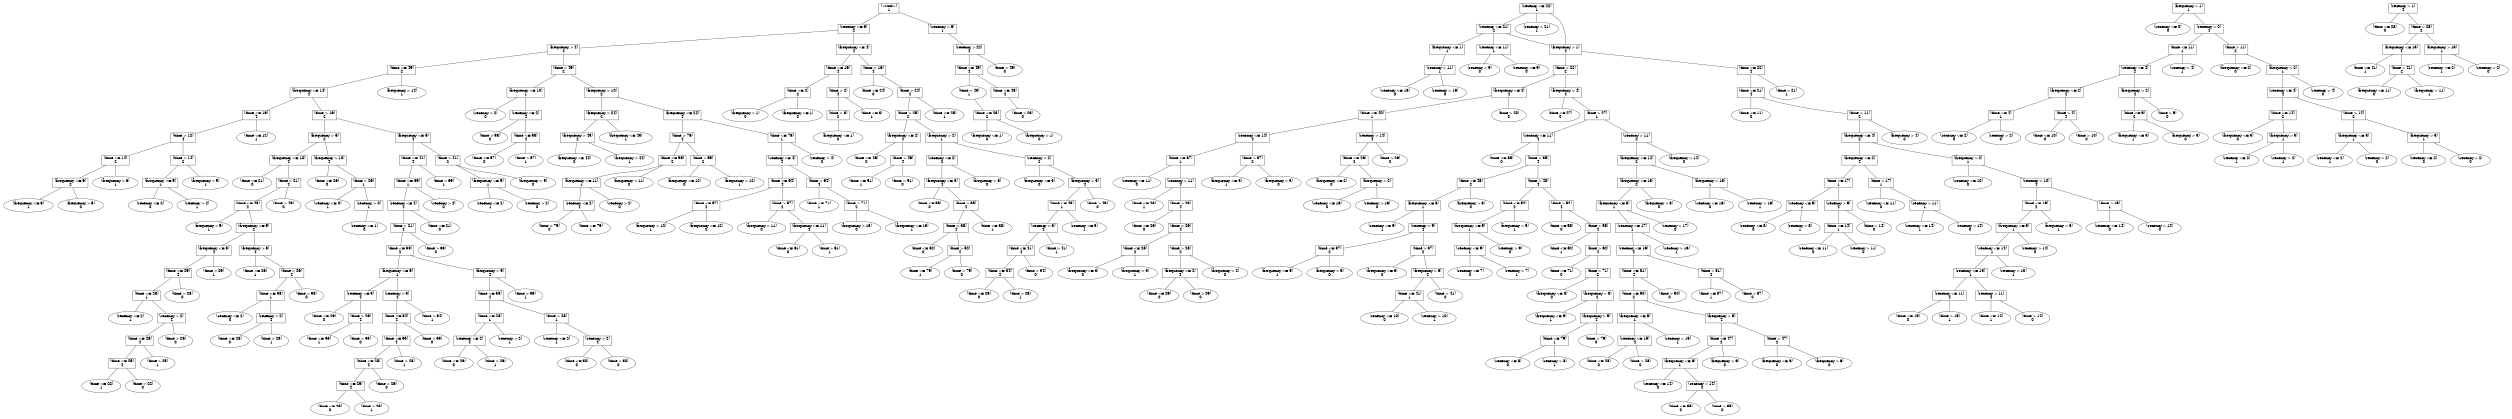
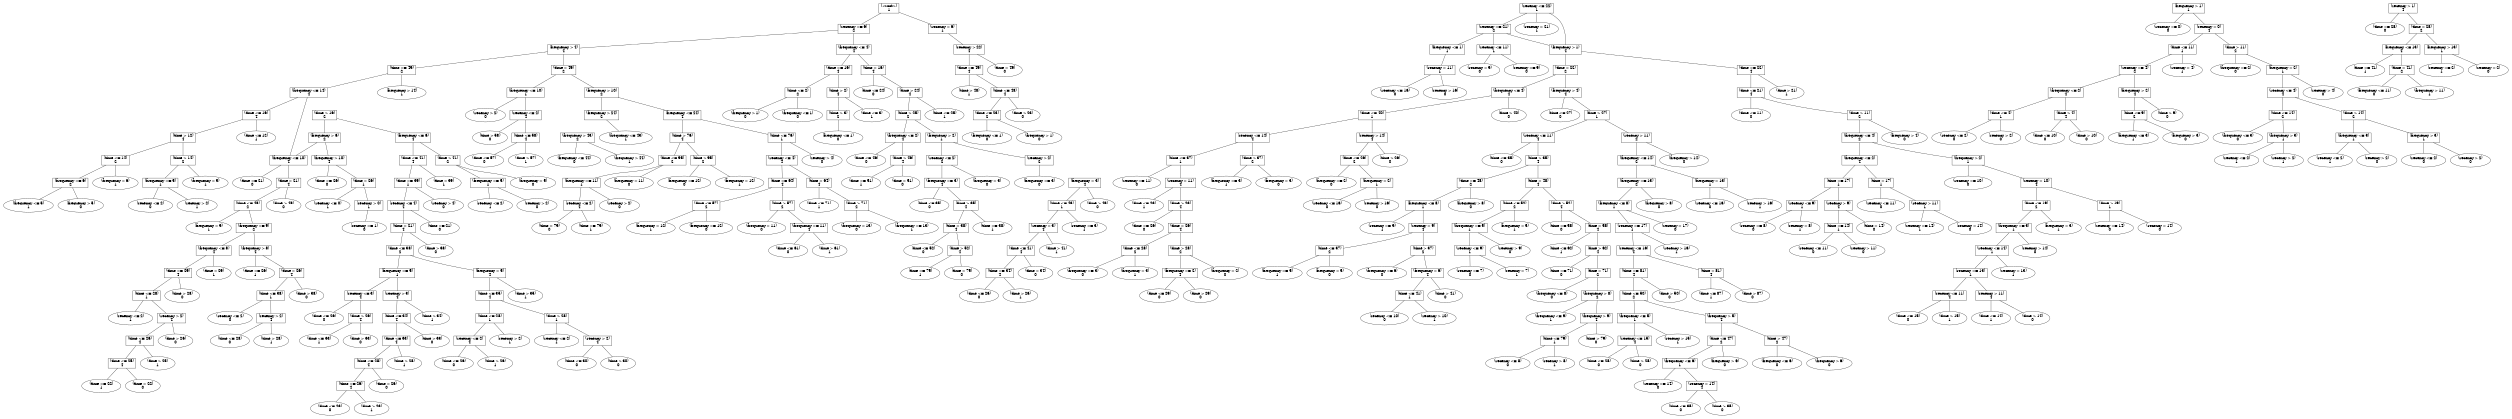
edge "(frequency <= 14) 4" -- "(time > 16) 2": now "(frequency <= 14) 4" -- "(frequency <= 10) 4"
edge "(time > 48) 1" -- "(time <= 23) 2": now "(time <= 48) 4" -- "(time <= 23) 2"
edge "(frequency > 24) 2" -- "(frequency > 43) 2": removed
edge "(recency > 2) 2" -- "(frequency > 3) 4": removed
